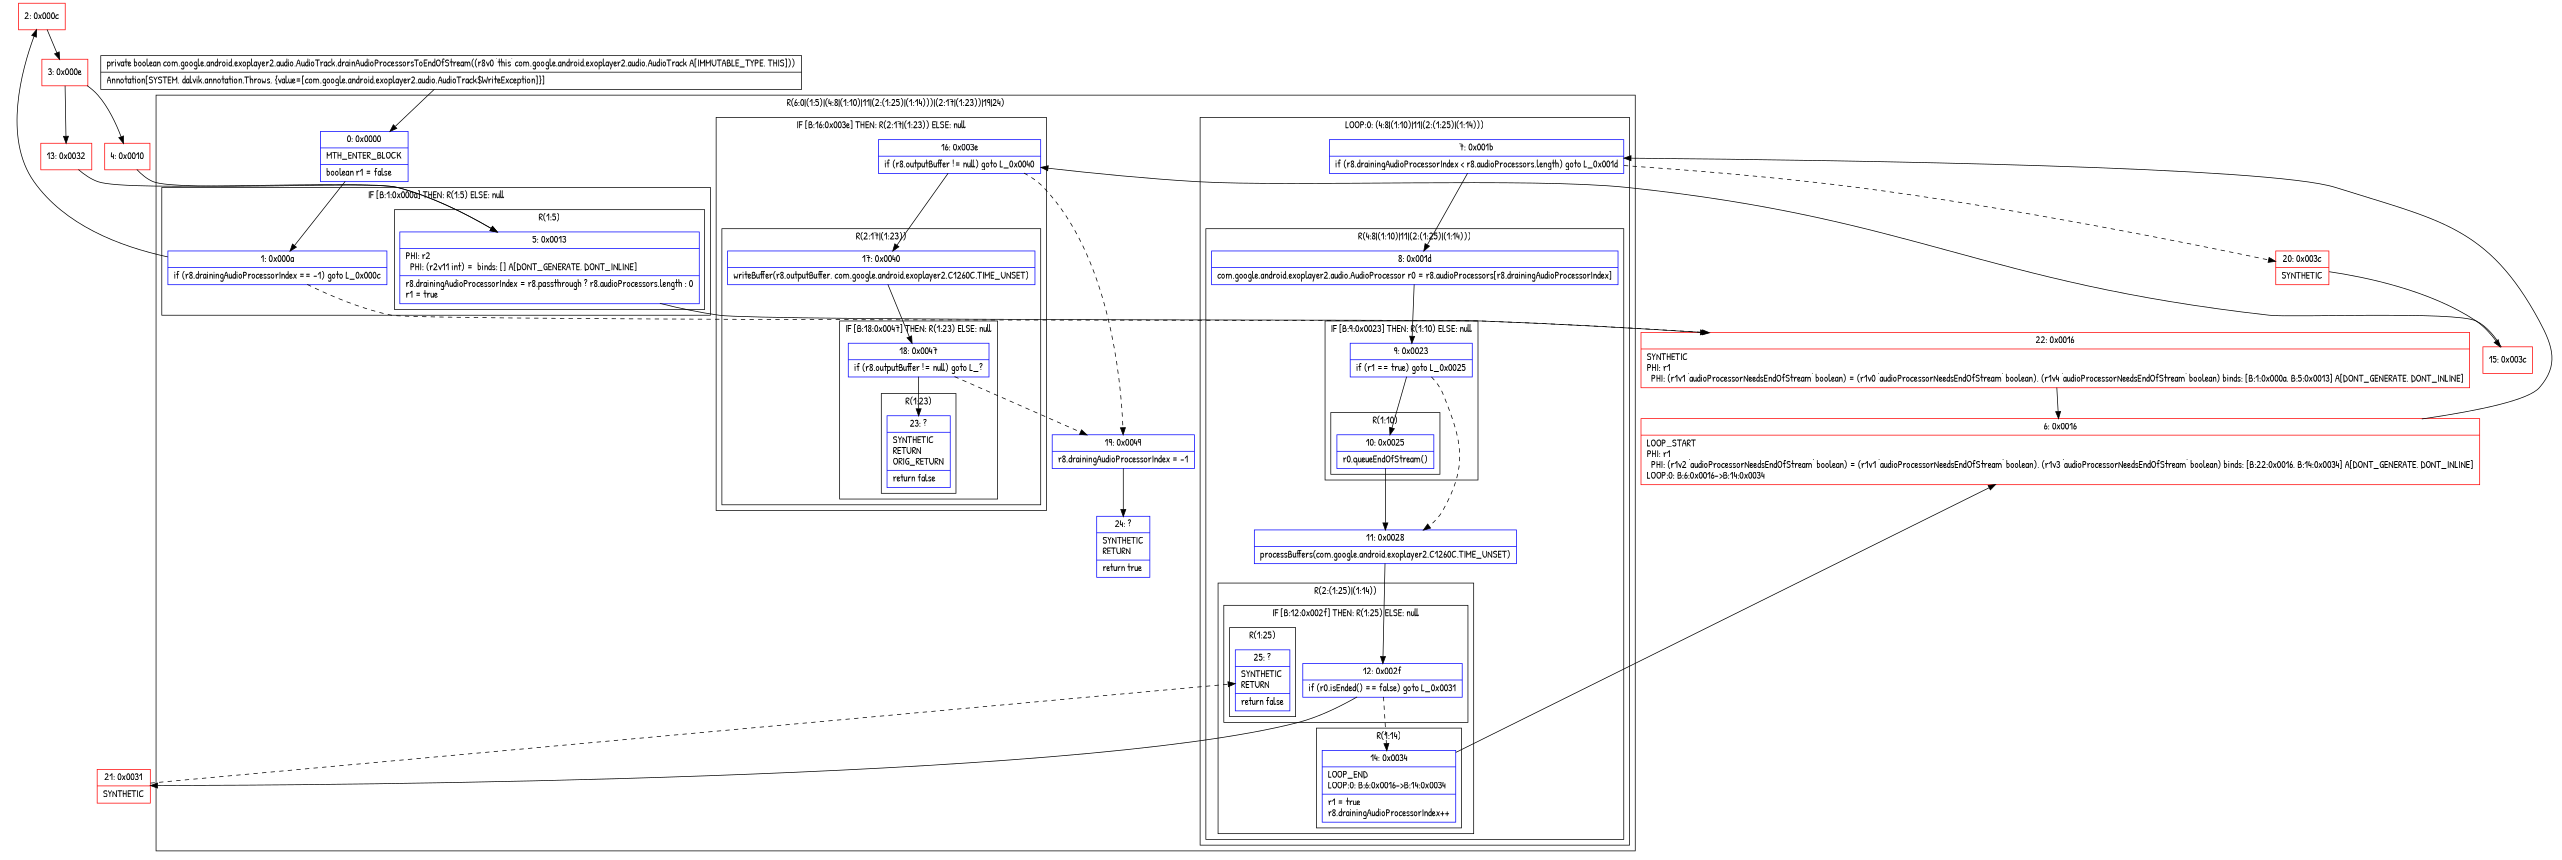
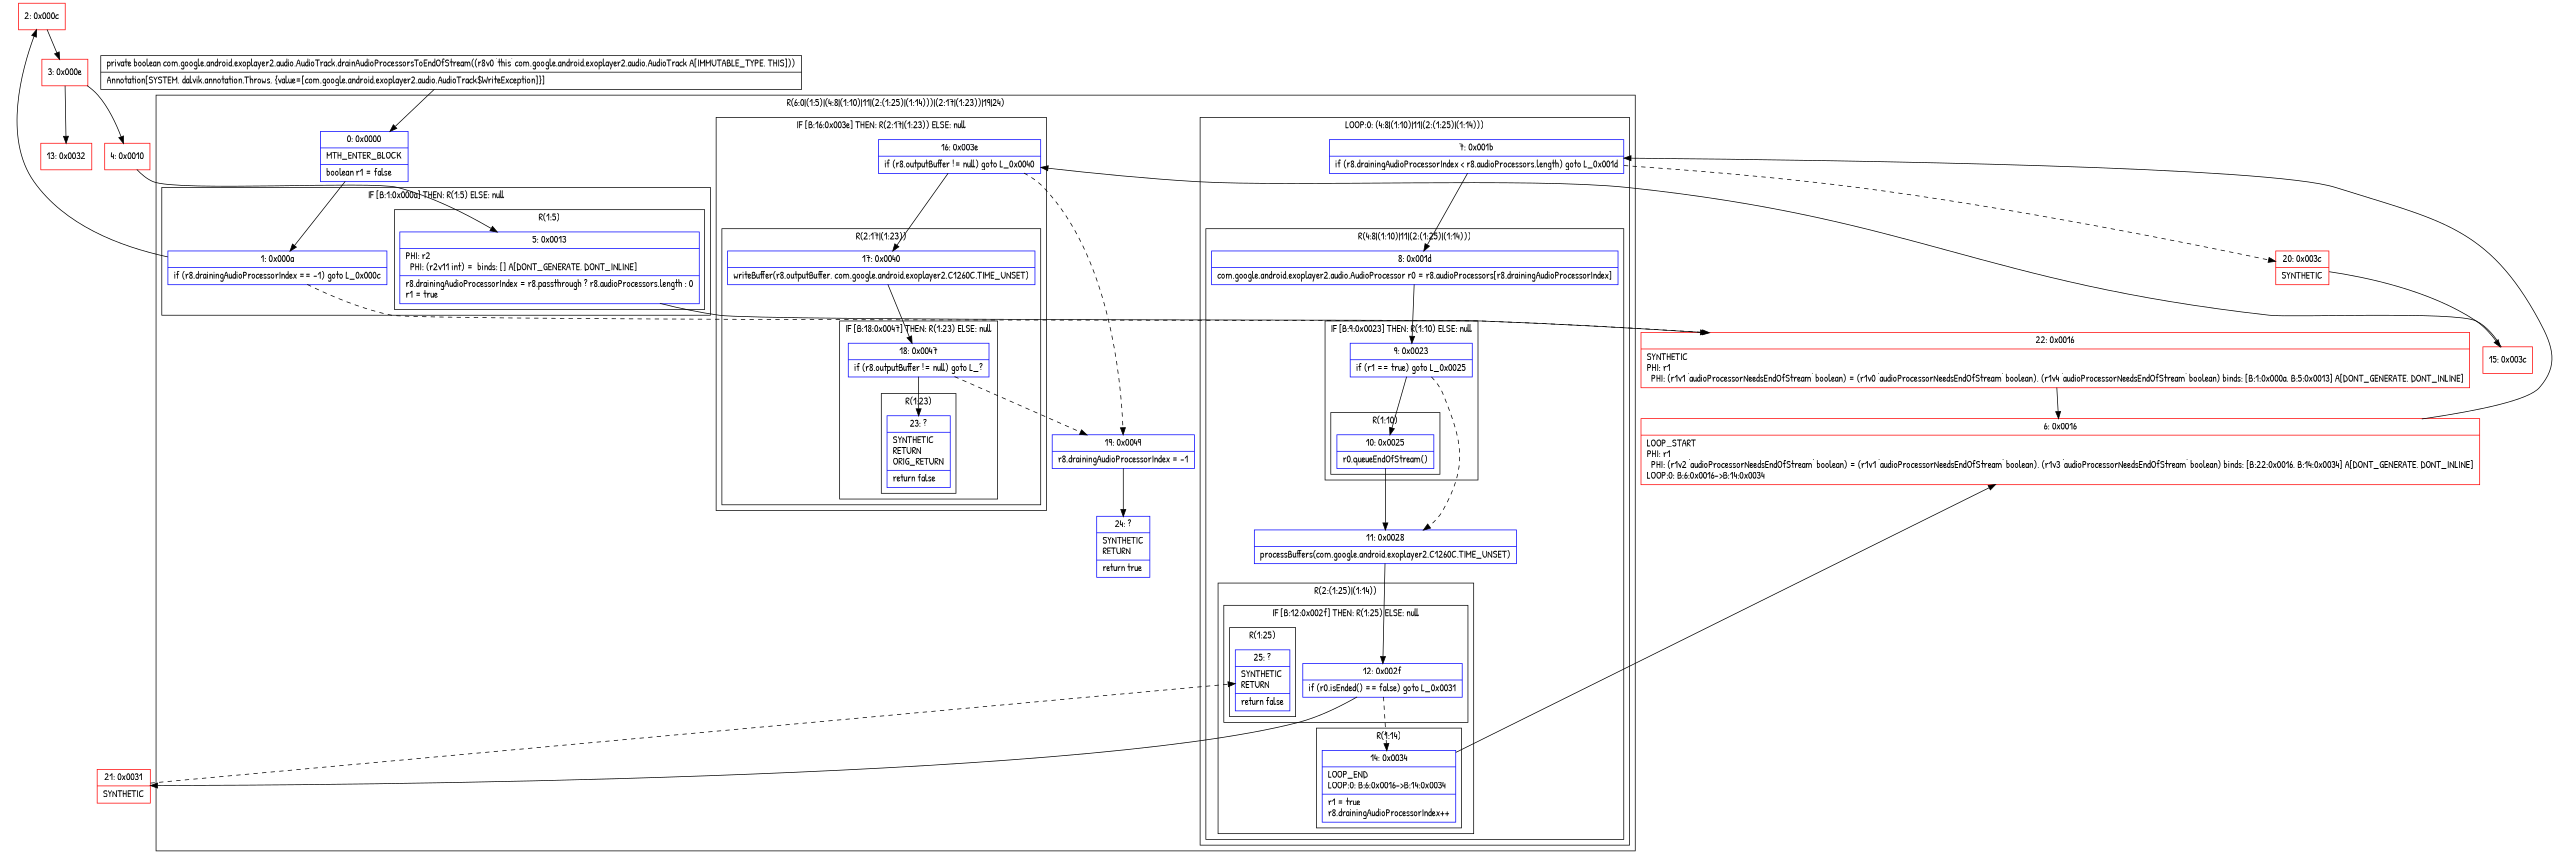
edge "13: 0x0032" -> "5: 0x0013": removed
